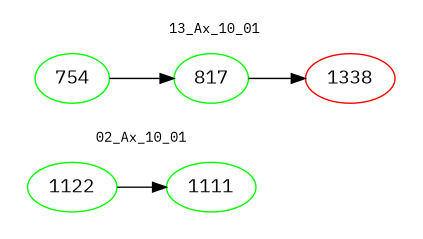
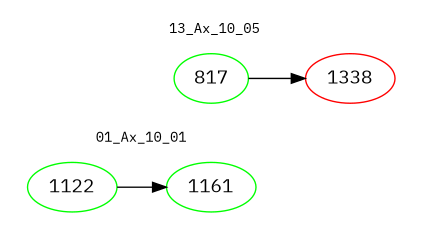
cluster "13_Ax_10_01": label "13_Ax_10_01" -> "13_Ax_10_05"
node "754": removed
cluster "02_Ax_10_01": label "02_Ax_10_01" -> "01_Ax_10_01"
node "1111": label "1111" -> "1161"
